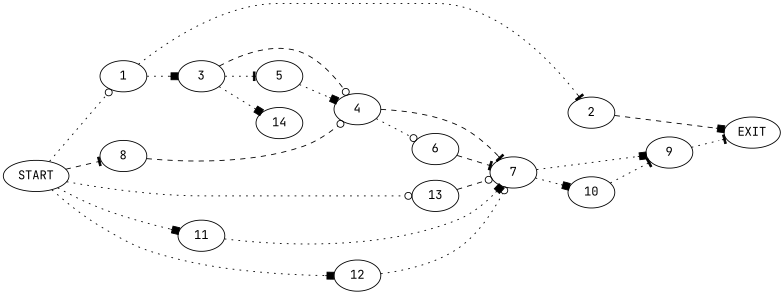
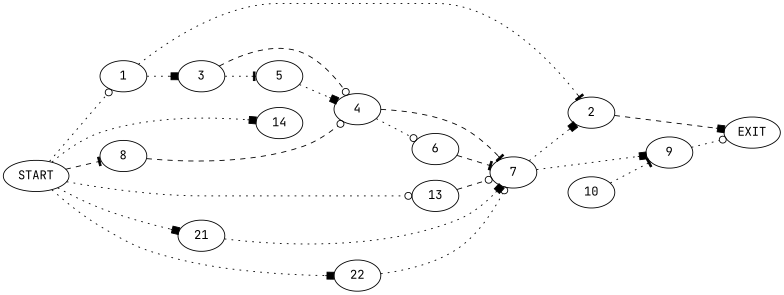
edge "3" -> "14": now "START" -> "14"
edge "9" -> "EXIT": arrowhead tee -> odot
edge "7" -> "10": now "7" -> "2"
node "11": label "11" -> "21"
node "12": label "12" -> "22"
